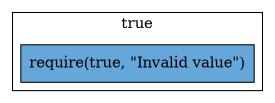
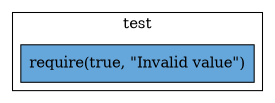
cluster "true": label "true" -> "test"
